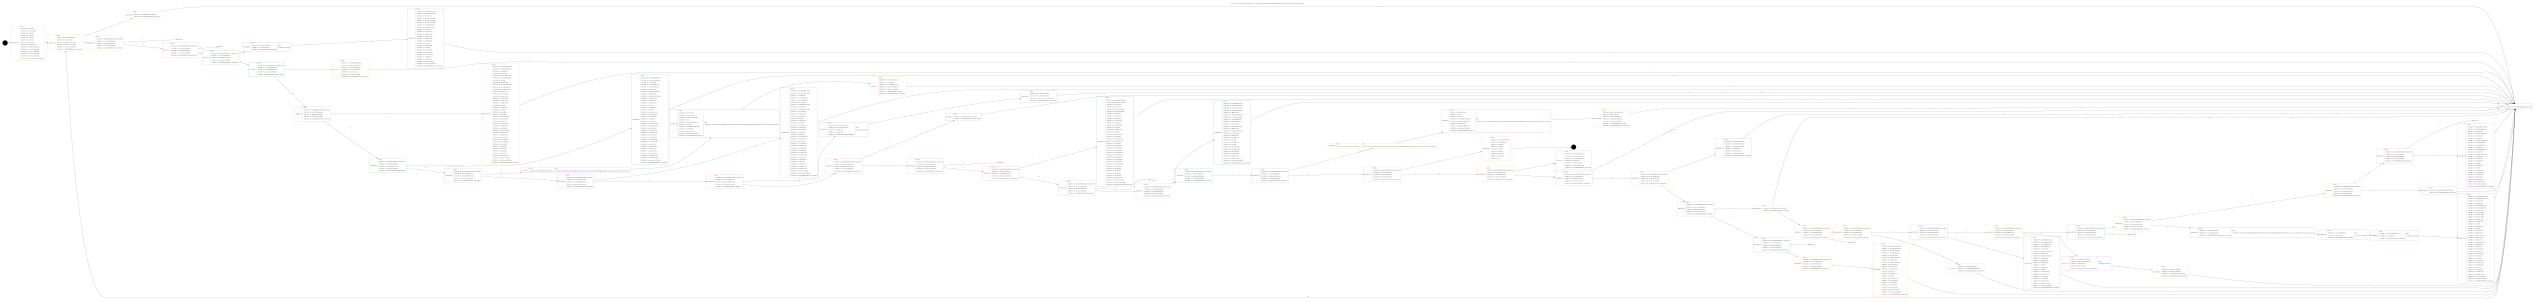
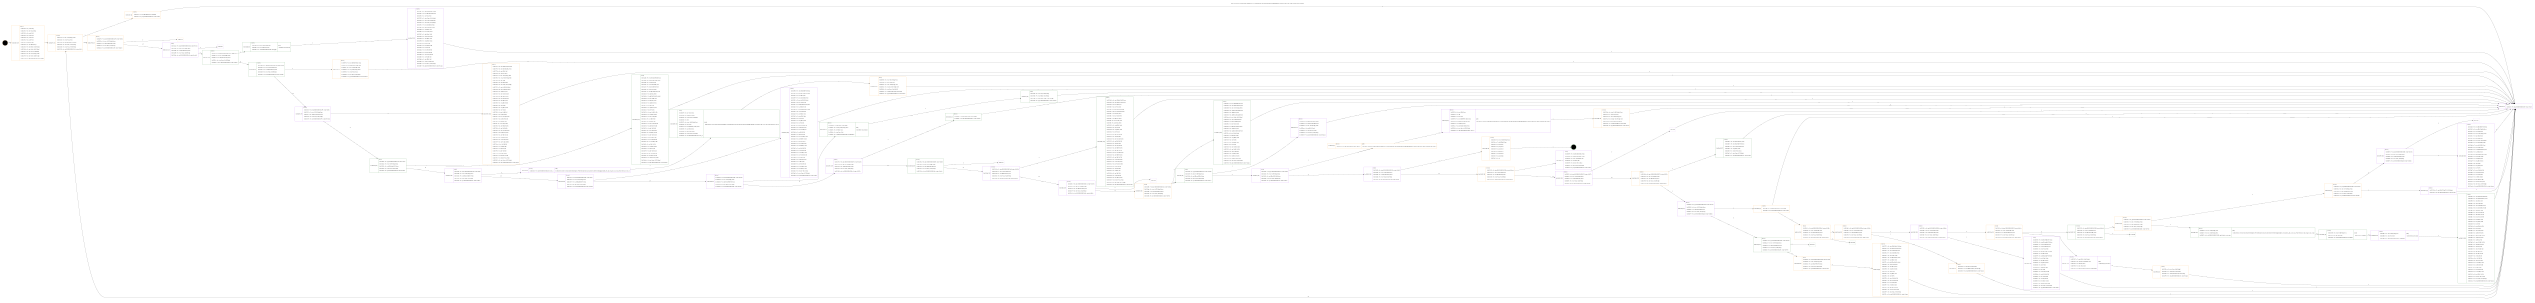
node "0x4015a1 [27]": added
